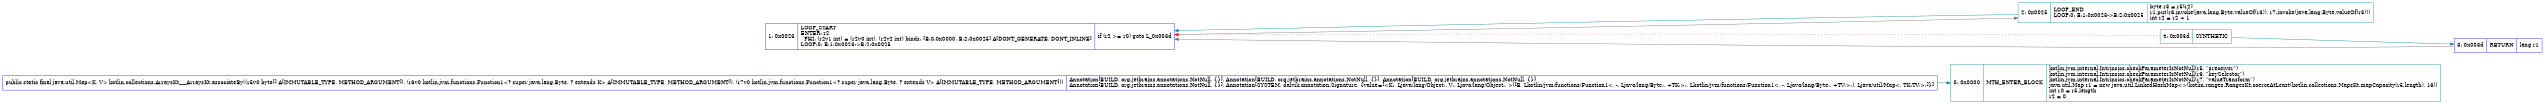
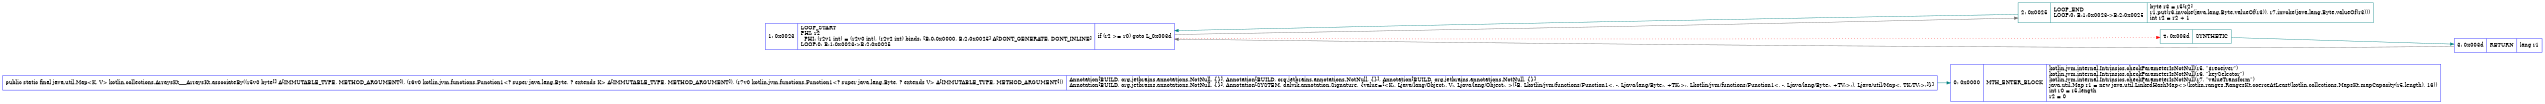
node "1: 0x0023": text "ENTER: r2" -> "PHI: r2"
edge "4: 0x003d" -> "1: 0x0023": reversed
node "0: 0x0000": color teal -> blue
